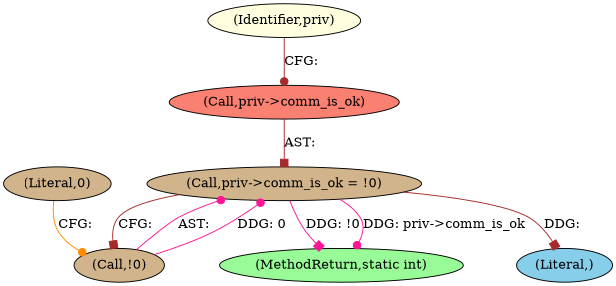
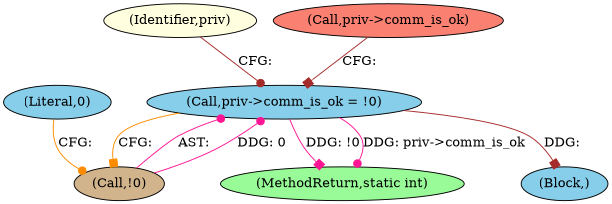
edge "(Identifier,priv)" -> "(Call,priv->comm_is_ok)": now "(Identifier,priv)" -> "(Call,priv->comm_is_ok = !0)"
edge "(Call,priv->comm_is_ok)" -> "(Call,priv->comm_is_ok = !0)": label "AST: " -> "CFG: "
node "(Literal,0)": fillcolor tan -> skyblue
node "(Call,priv->comm_is_ok = !0)": fillcolor tan -> skyblue
edge "(Call,priv->comm_is_ok = !0)" -> "(Call,!0)": color brown -> darkorange
node "(Literal,)": label "(Literal,)" -> "(Block,)"
